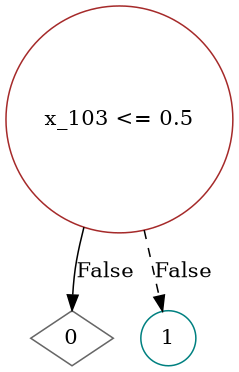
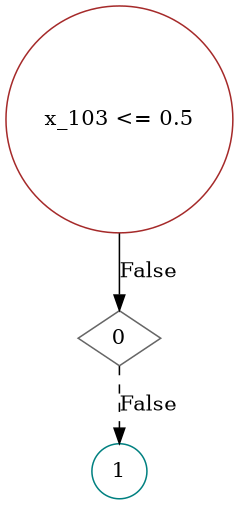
edge "x_103 <= 0.5" -> "1": now "0" -> "1"
